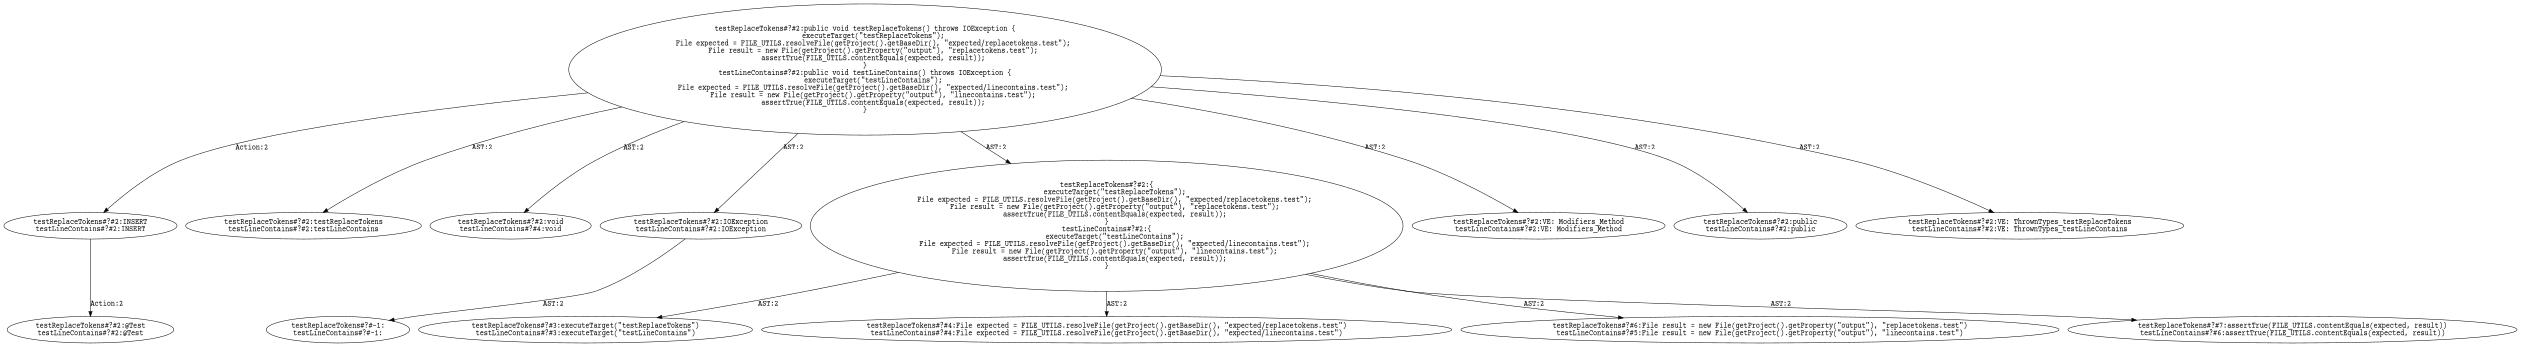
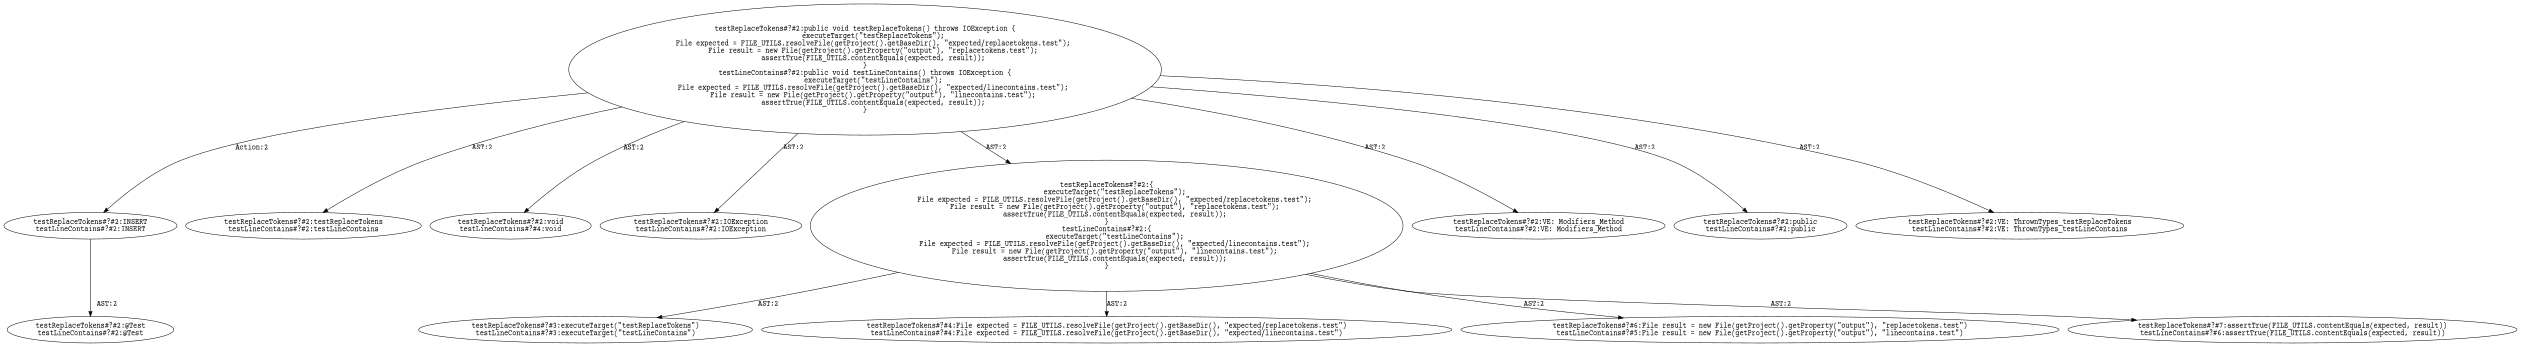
edge "testReplaceTokens#?#2:INSERT testLineContains#?#2:INSERT" -> "testReplaceTokens#?#2:@Test testLineContains#?#2:@Test": label "Action:2" -> "AST:2"
node "testReplaceTokens#?#-1: testLineContains#?#-1:": removed
